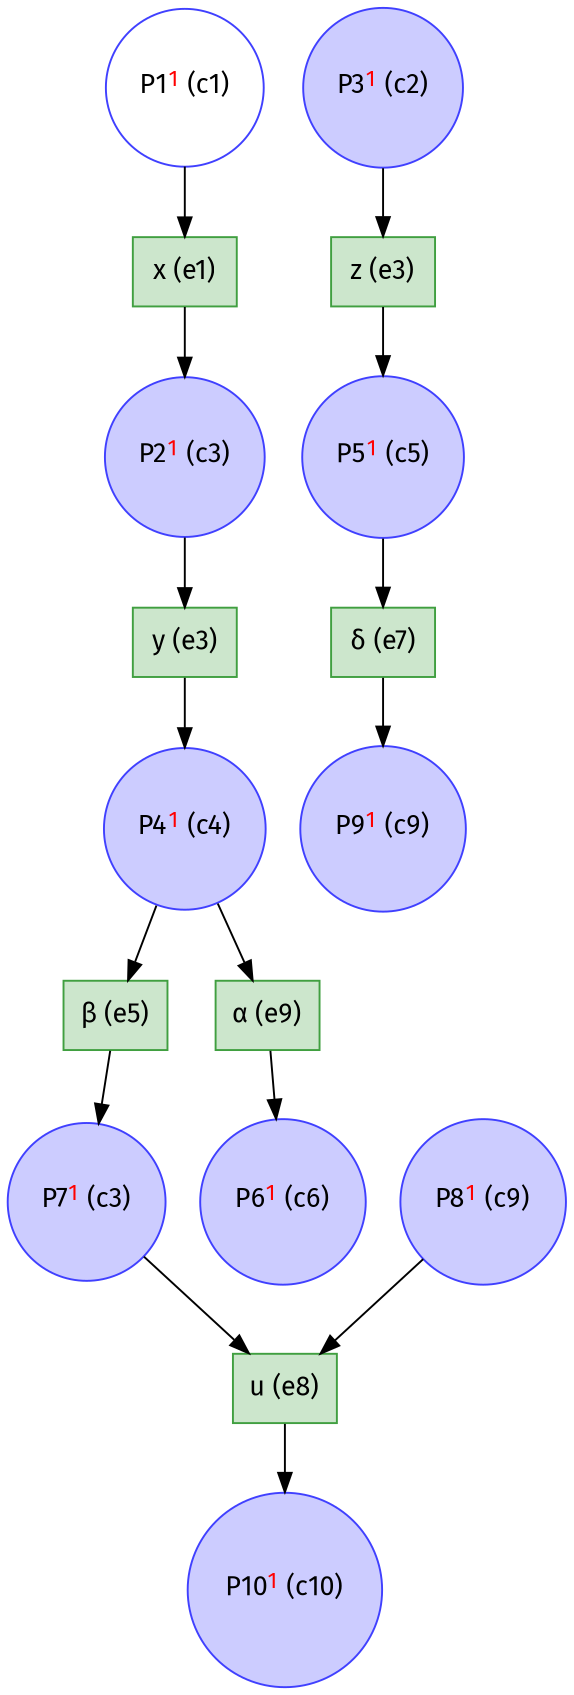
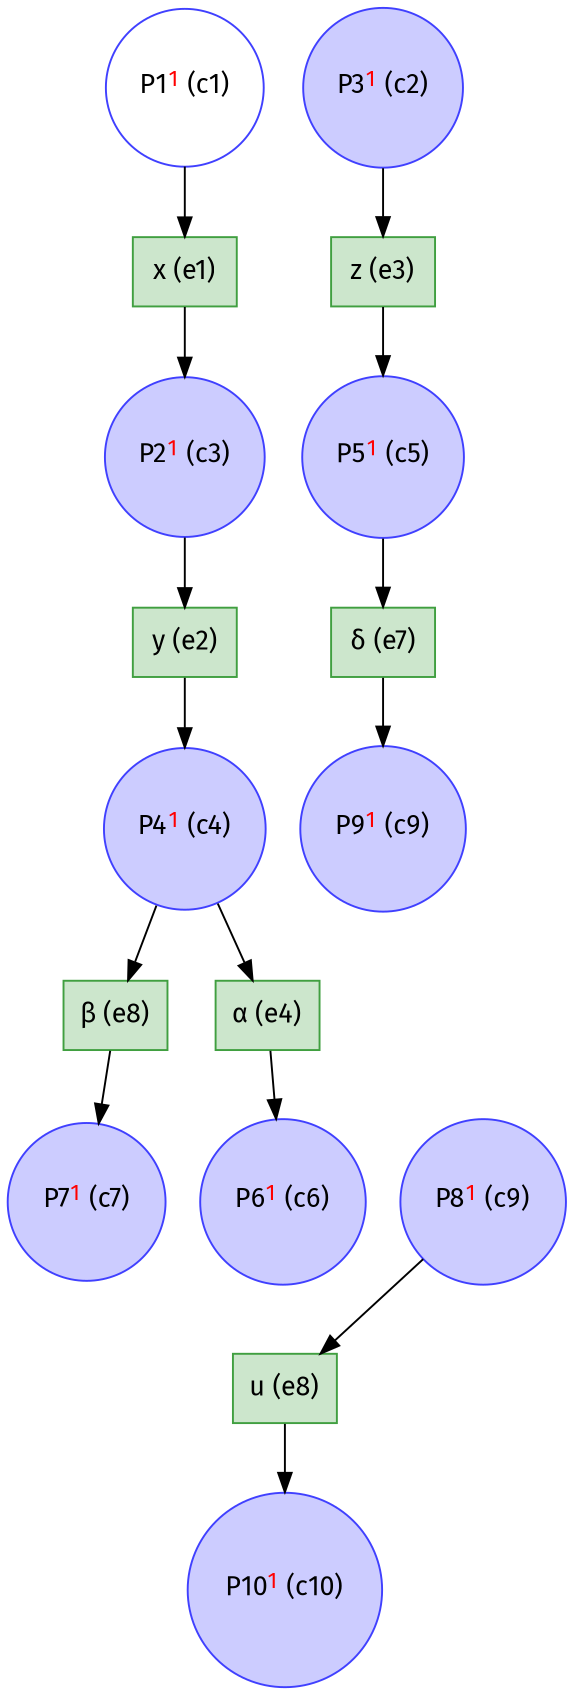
node "y (e3)": label "y (e3)" -> "y (e2)"
node "β (e5)": label "β (e5)" -> "β (e8)"
node "α (e9)": label "α (e9)" -> "α (e4)"
node "P7": text "(c3)" -> "(c7)"
edge "P7" -> "u (e8)": removed
